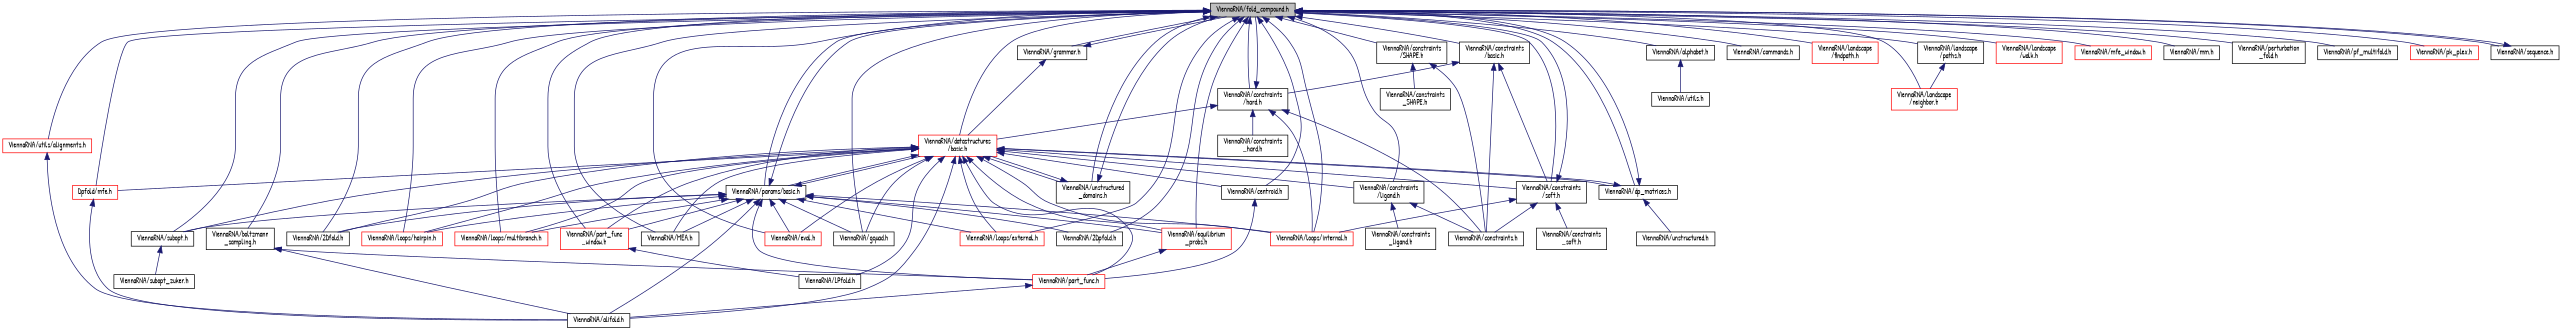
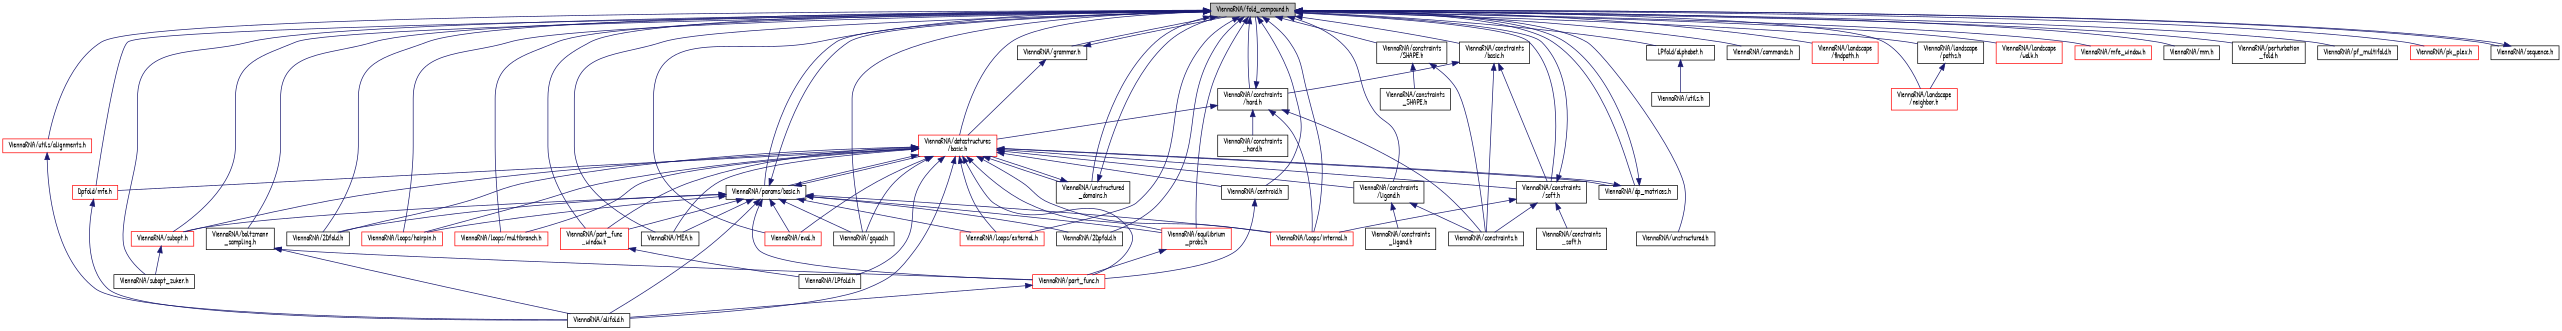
edge "ViennaRNA/subopt_zuker.h" -> "ViennaRNA/fold_compound.h": added
node "ViennaRNA/alphabet.h": label "ViennaRNA/alphabet.h" -> "LPfold/alphabet.h"
edge "ViennaRNA/loops/multibranch.h" -> "ViennaRNA/params/basic.h": removed
edge "ViennaRNA/unstructured.h" -> "ViennaRNA/dp_matrices.h": now "ViennaRNA/unstructured.h" -> "ViennaRNA/fold_compound.h"
node "ViennaRNA/subopt.h": color black -> red
